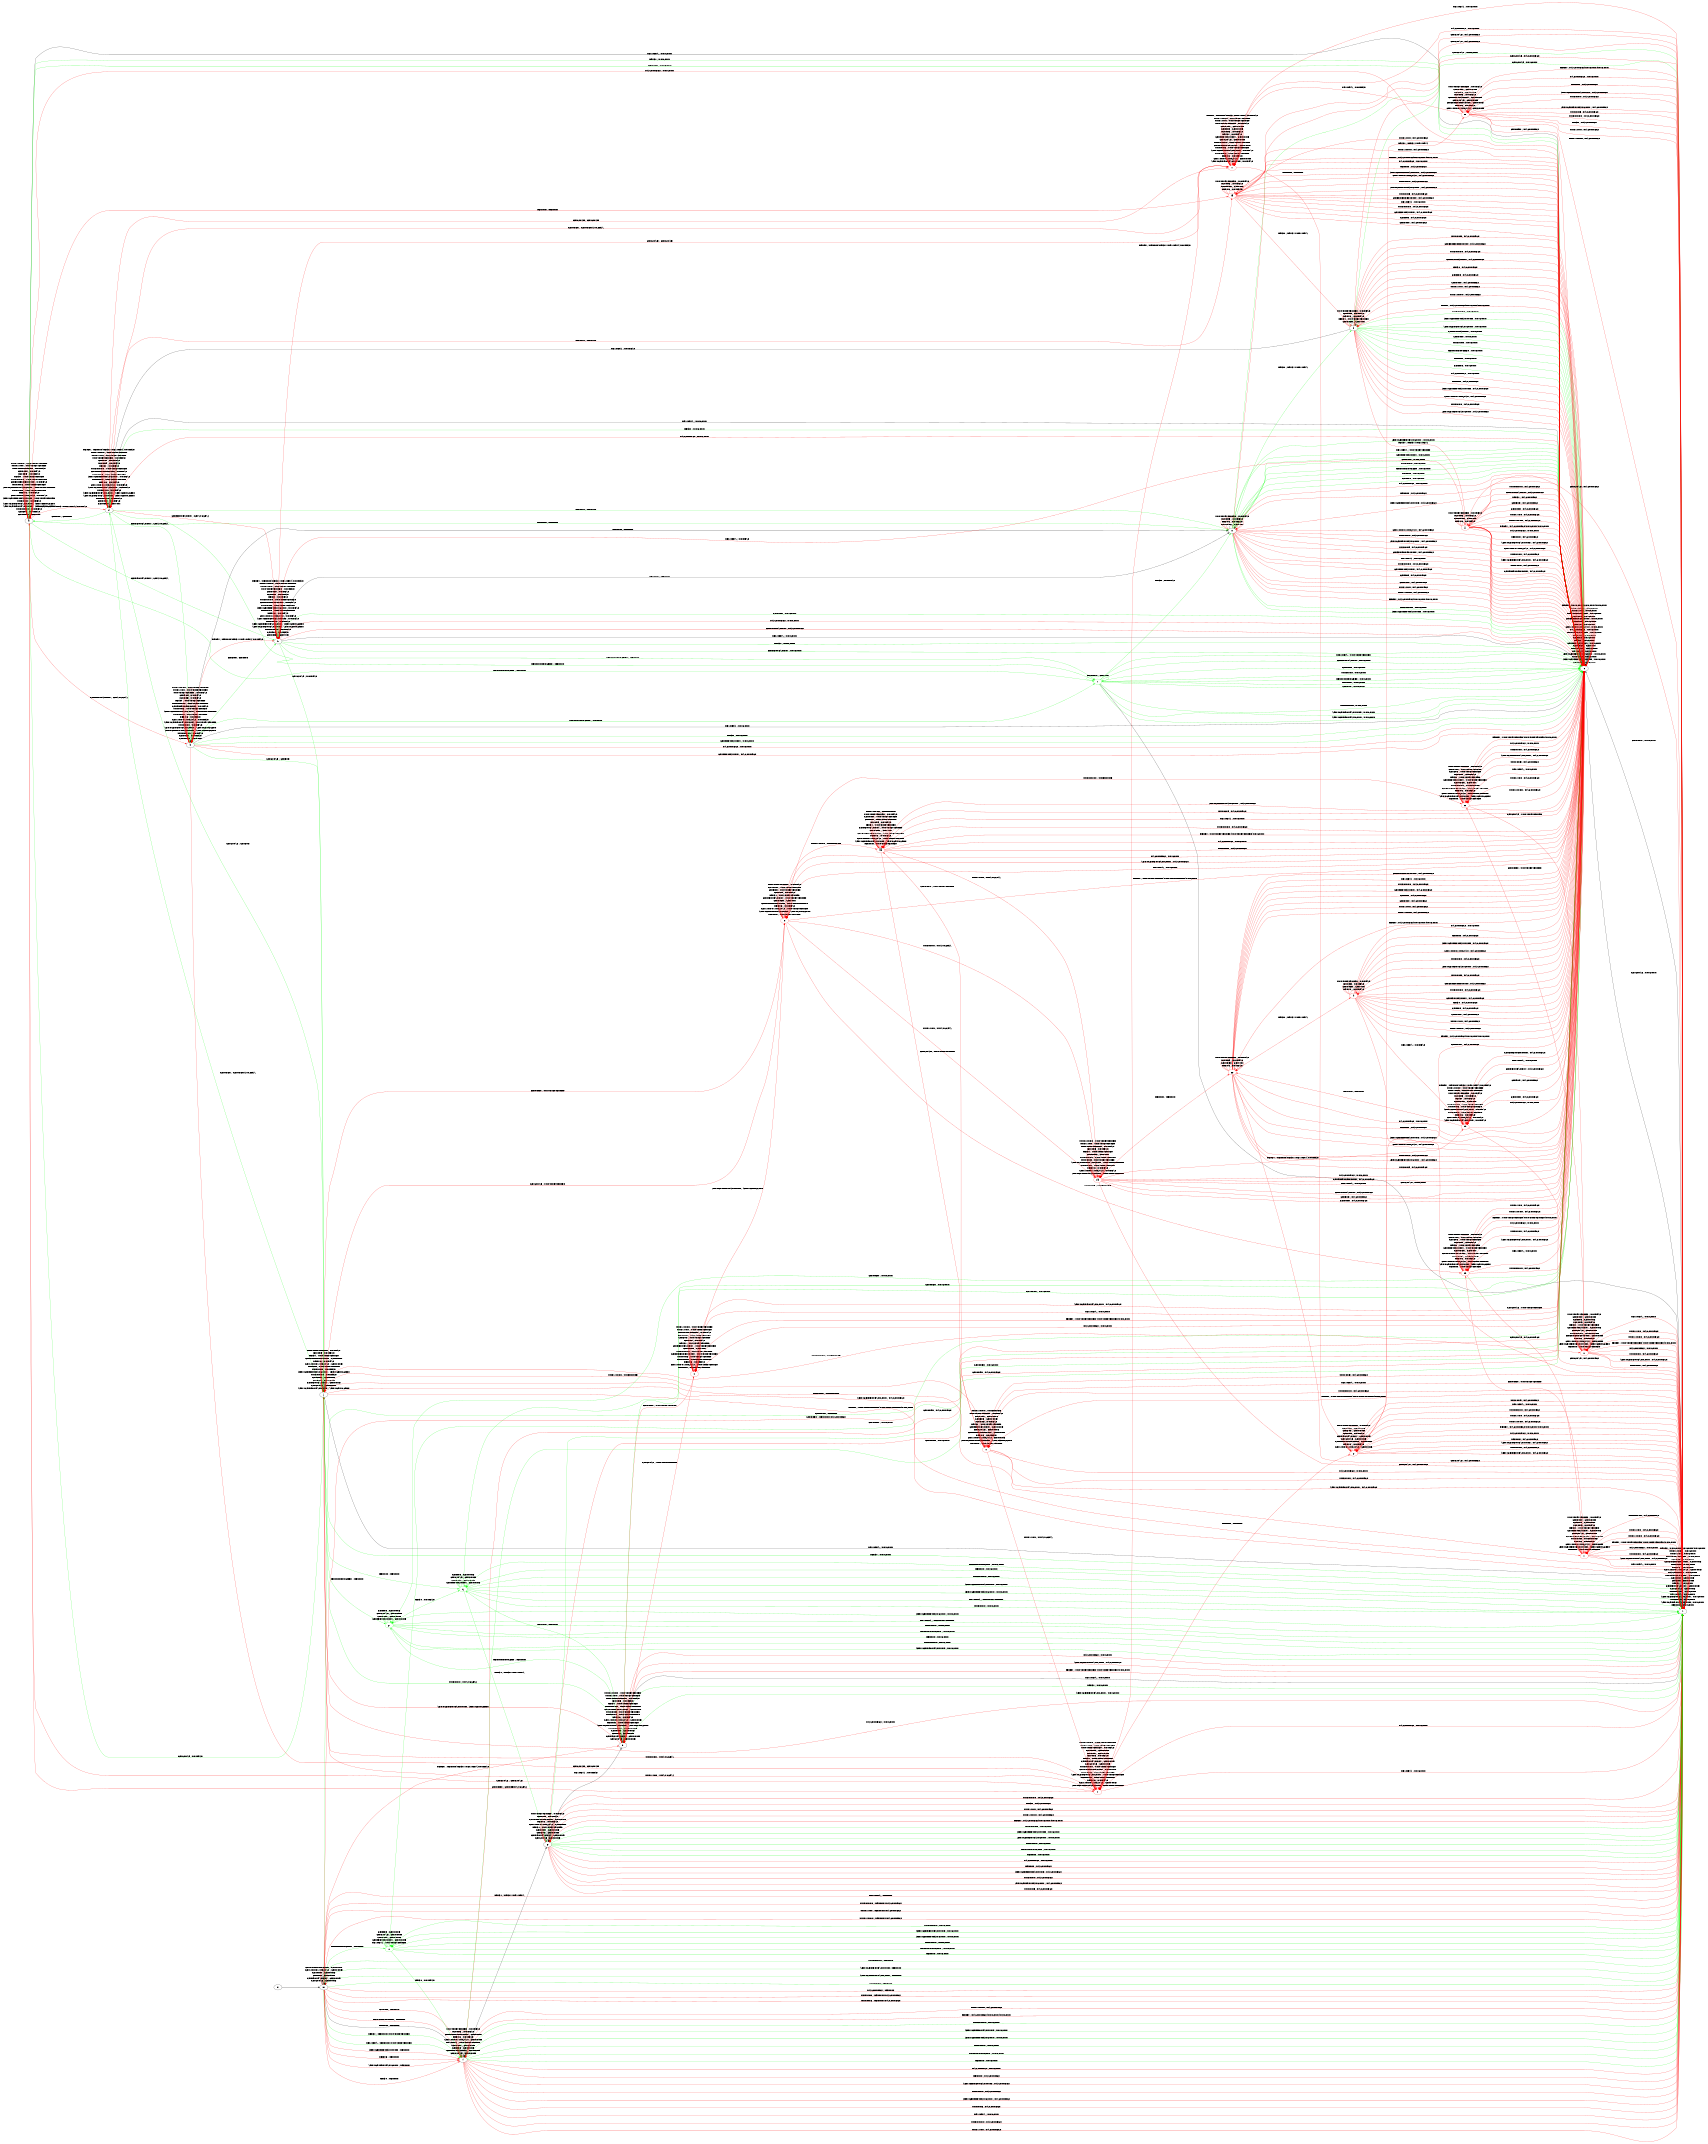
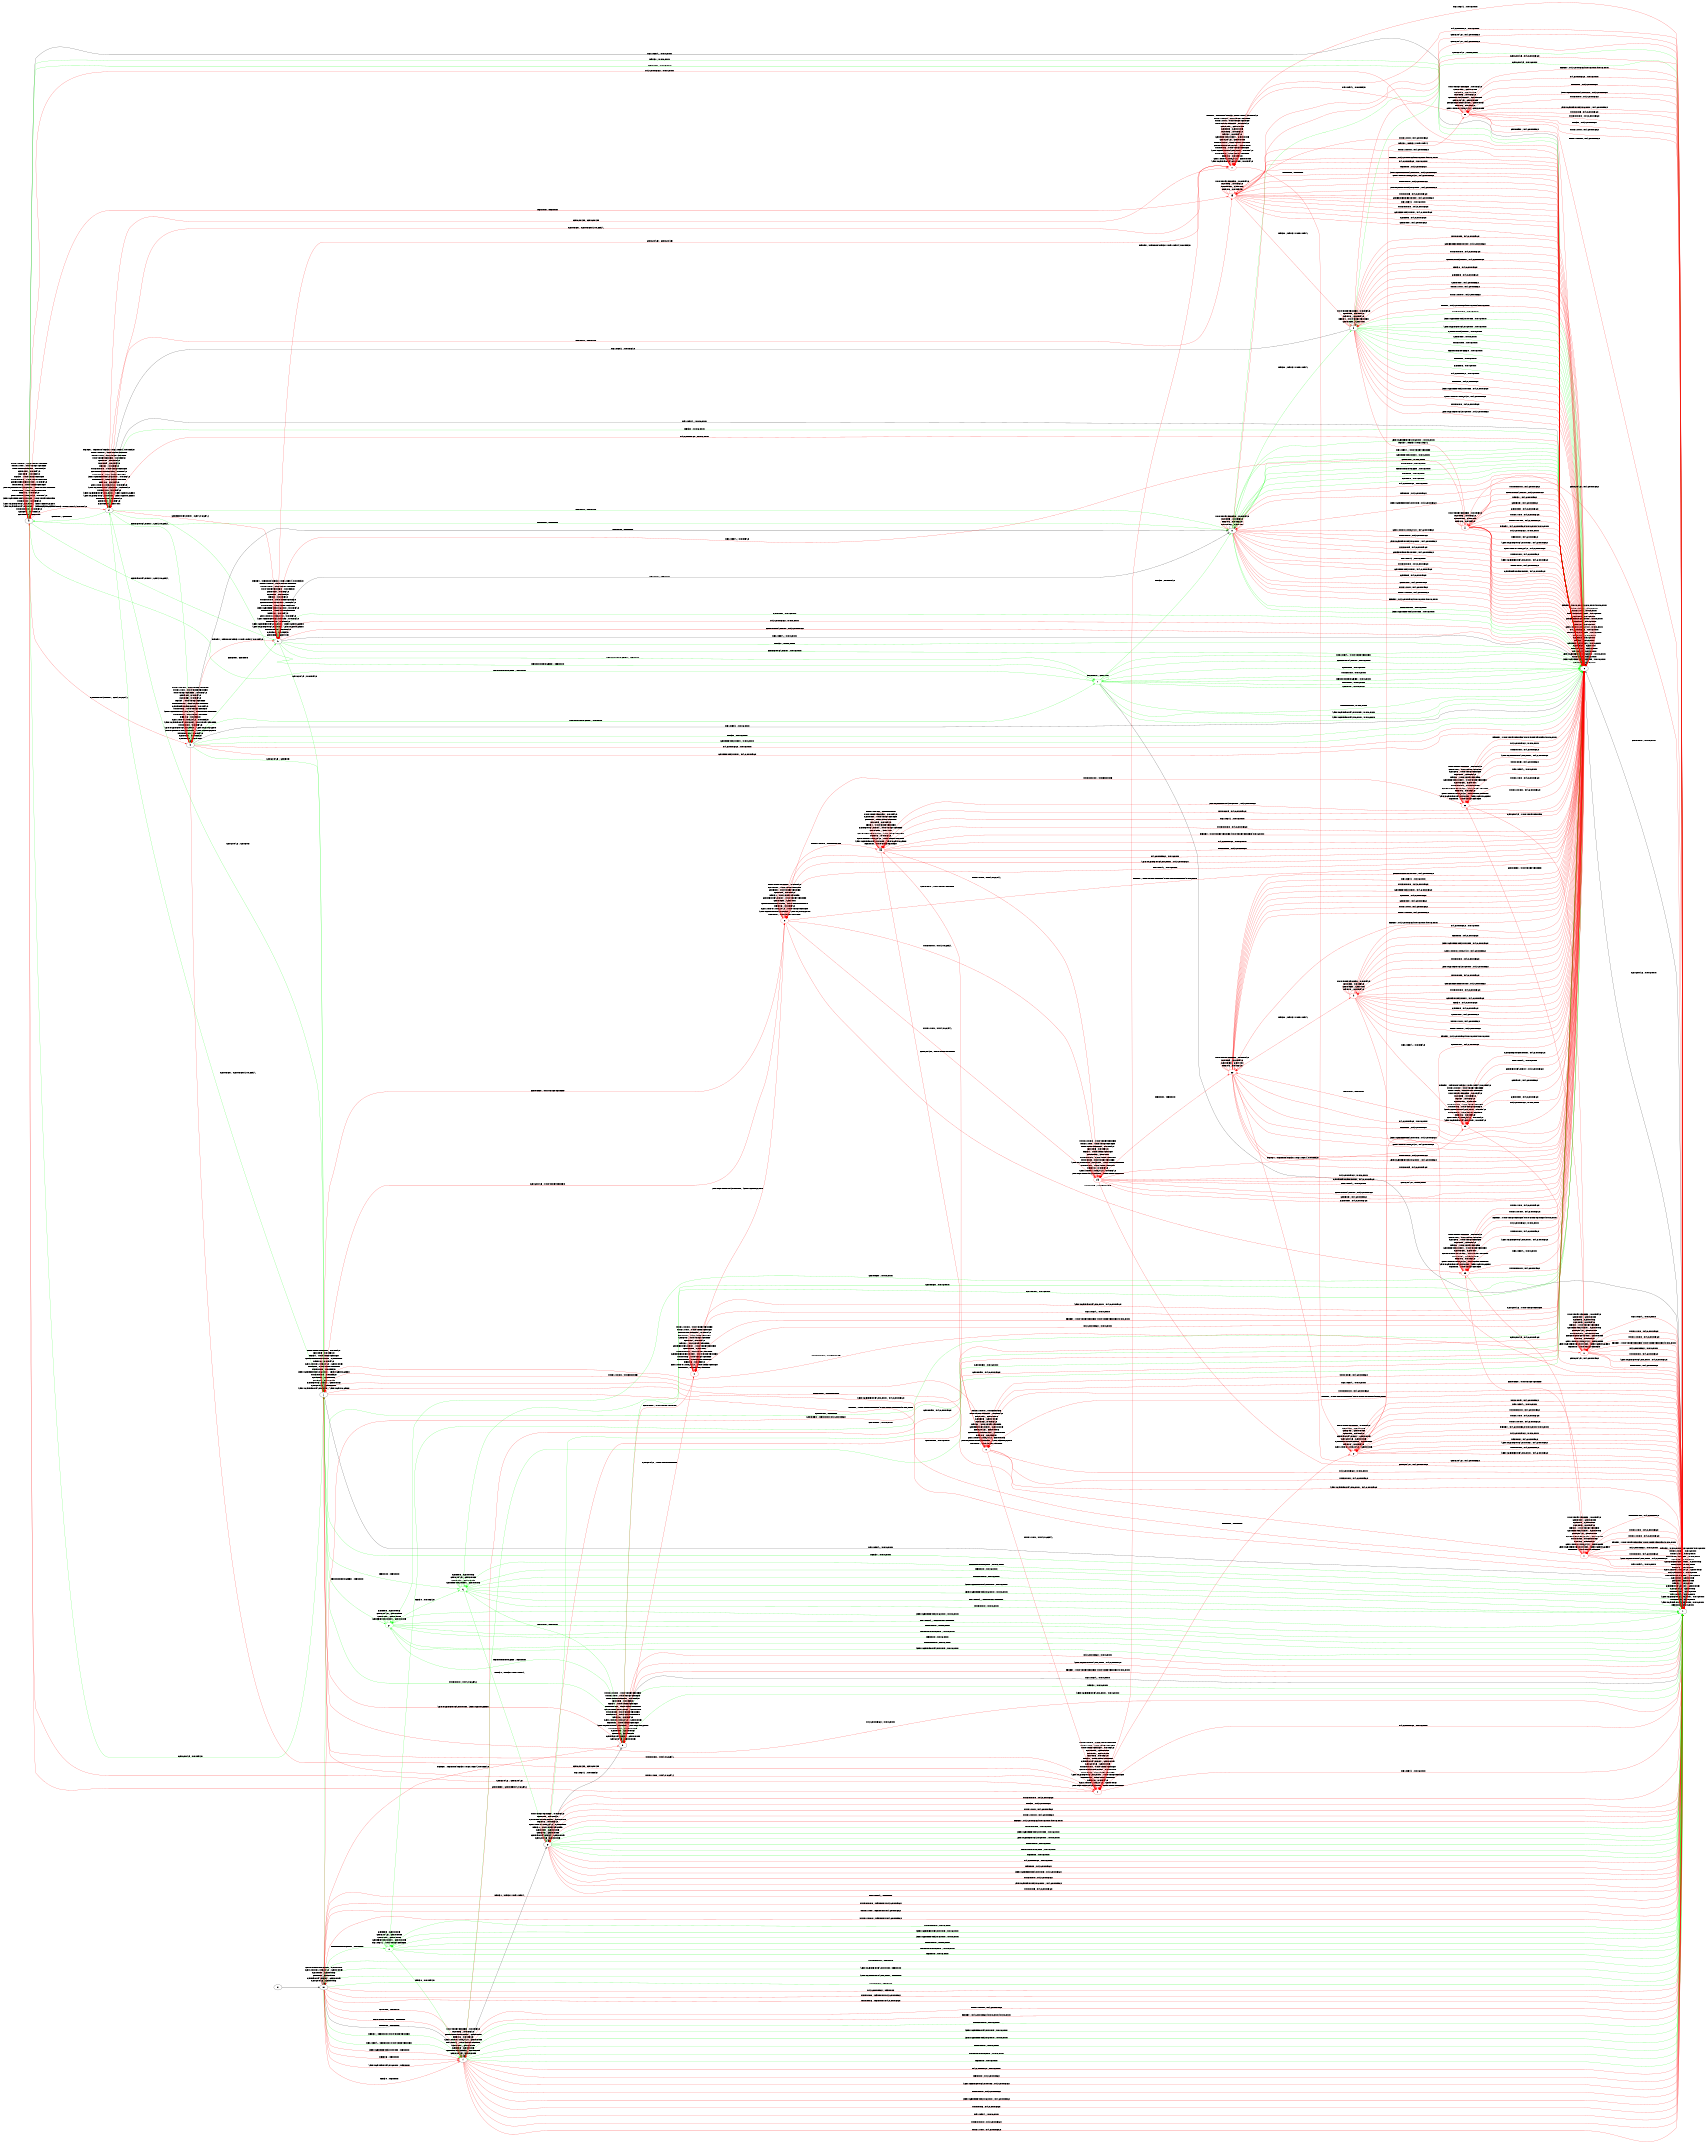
edge "j" -> "v": reversed
